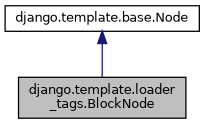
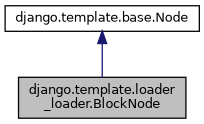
node "django.template.loader _tags.BlockNode": label "django.template.loader _tags.BlockNode" -> "django.template.loader _loader.BlockNode"
